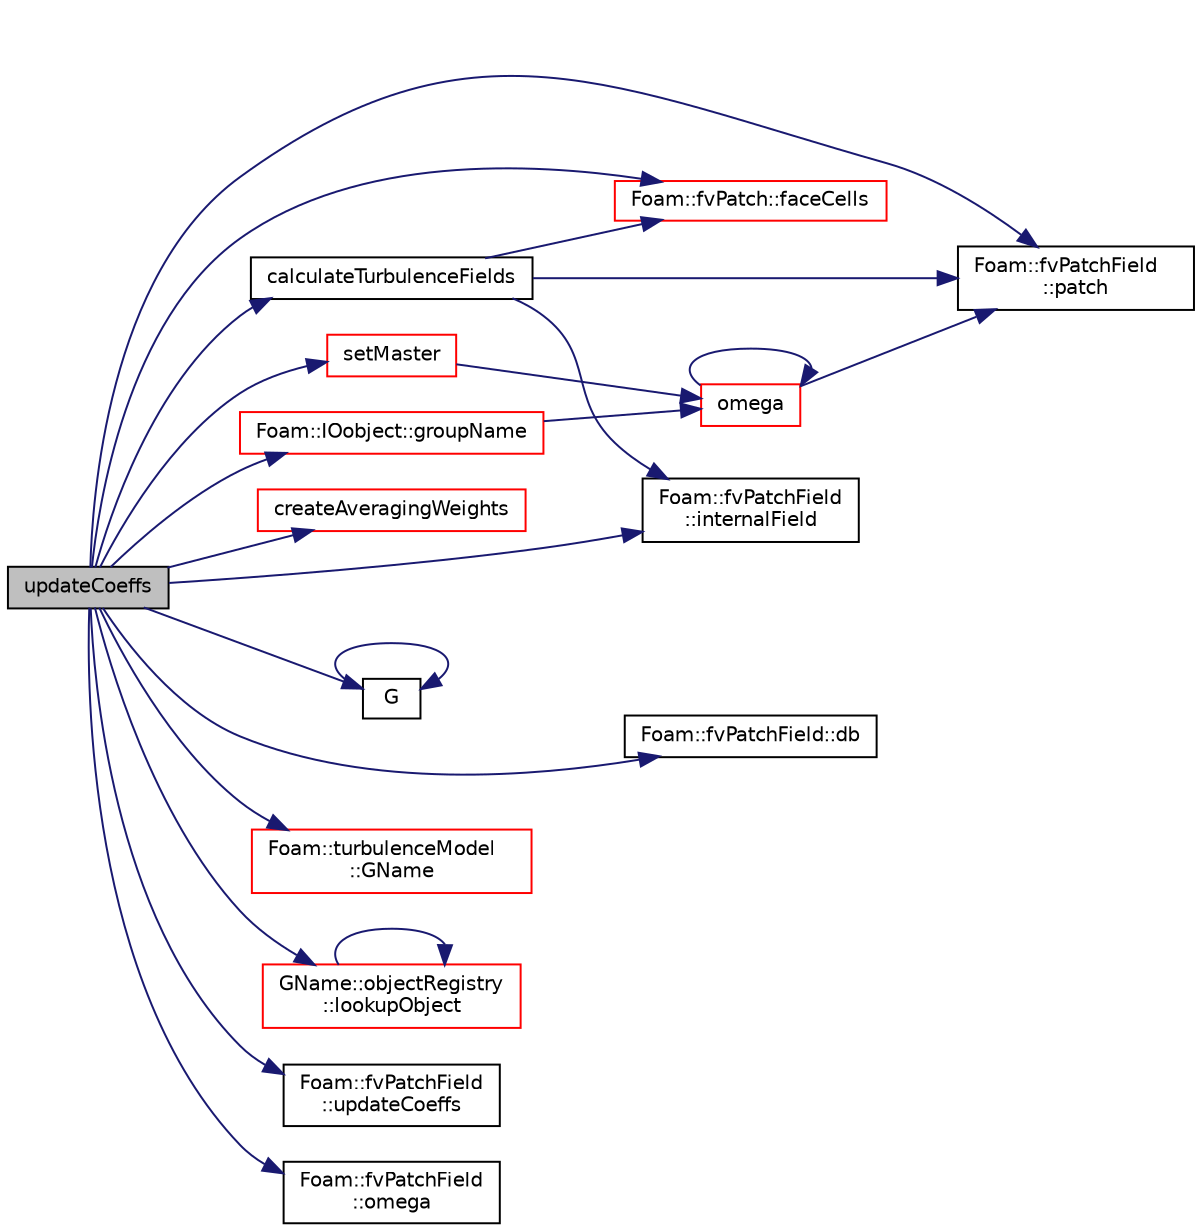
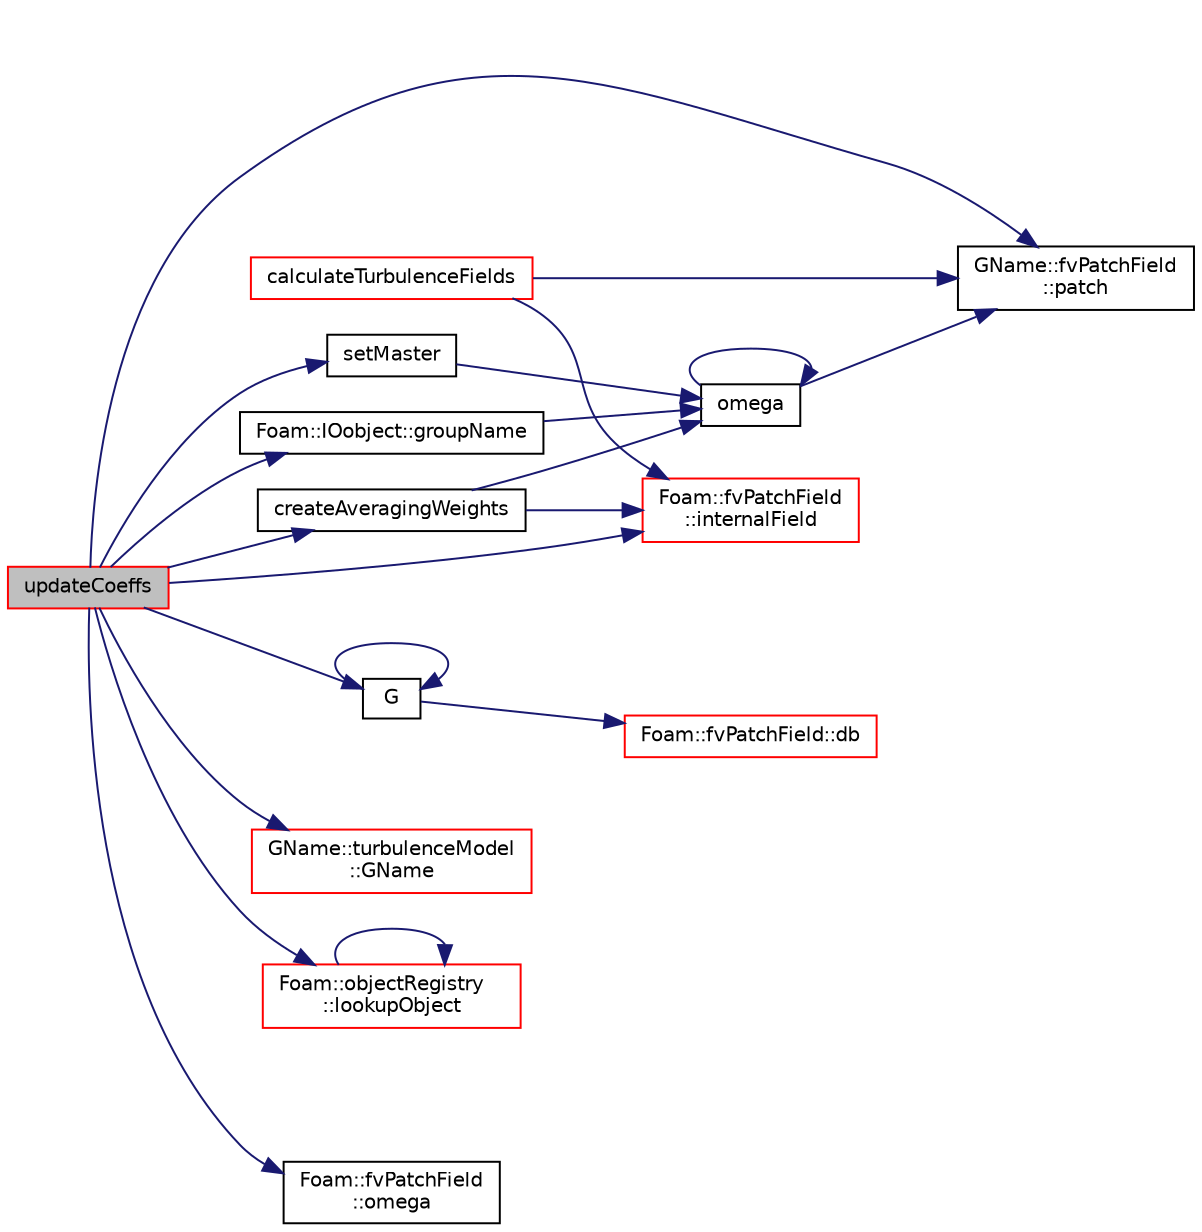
node "Foam::fvPatch::faceCells": removed
node "calculateTurbulenceFields": color black -> red
node "Foam::fvPatchField ::patch": label "Foam::fvPatchField ::patch" -> "GName::fvPatchField ::patch"
node "setMaster": color red -> black
node "omega": color red -> black
edge "updateCoeffs" -> "calculateTurbulenceFields": removed
node "Foam::IOobject::groupName": color red -> black
edge "createAveragingWeights" -> "omega": added
node "createAveragingWeights": color red -> black
edge "createAveragingWeights" -> "Foam::fvPatchField ::internalField": added
node "Foam::fvPatchField ::internalField": color black -> red
node "updateCoeffs": color black -> red
node "Foam::fvPatchField::db": color black -> red
edge "updateCoeffs" -> "Foam::fvPatchField::db": now "G" -> "Foam::fvPatchField::db"
node "Foam::turbulenceModel ::GName": label "Foam::turbulenceModel ::GName" -> "GName::turbulenceModel ::GName"
node "GName::objectRegistry ::lookupObject": label "GName::objectRegistry ::lookupObject" -> "Foam::objectRegistry ::lookupObject"
node "Foam::fvPatchField ::updateCoeffs": removed
